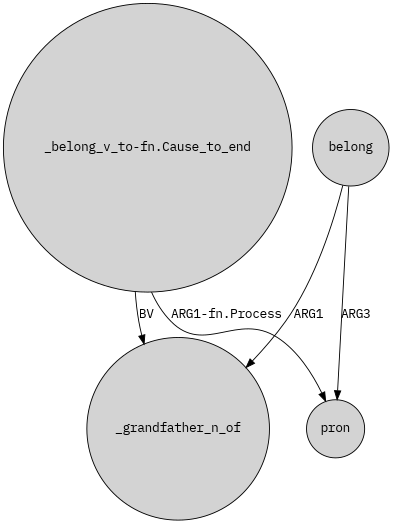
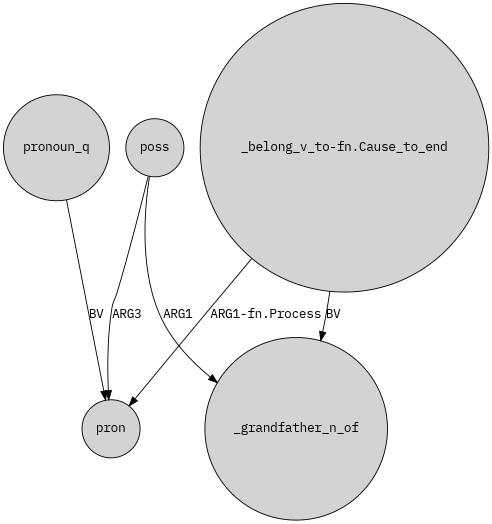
node "pronoun_q": added
node "belong": label "belong" -> "poss"
